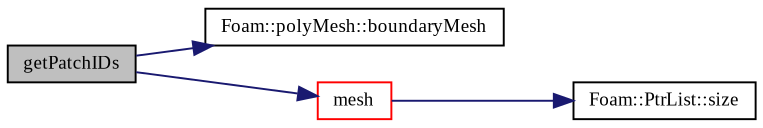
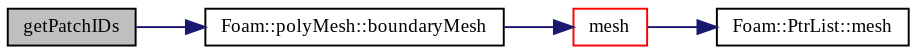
edge "getPatchIDs" -> "mesh": now "Foam::polyMesh::boundaryMesh" -> "mesh"
node "Foam::PtrList::size": label "Foam::PtrList::size" -> "Foam::PtrList::mesh"
